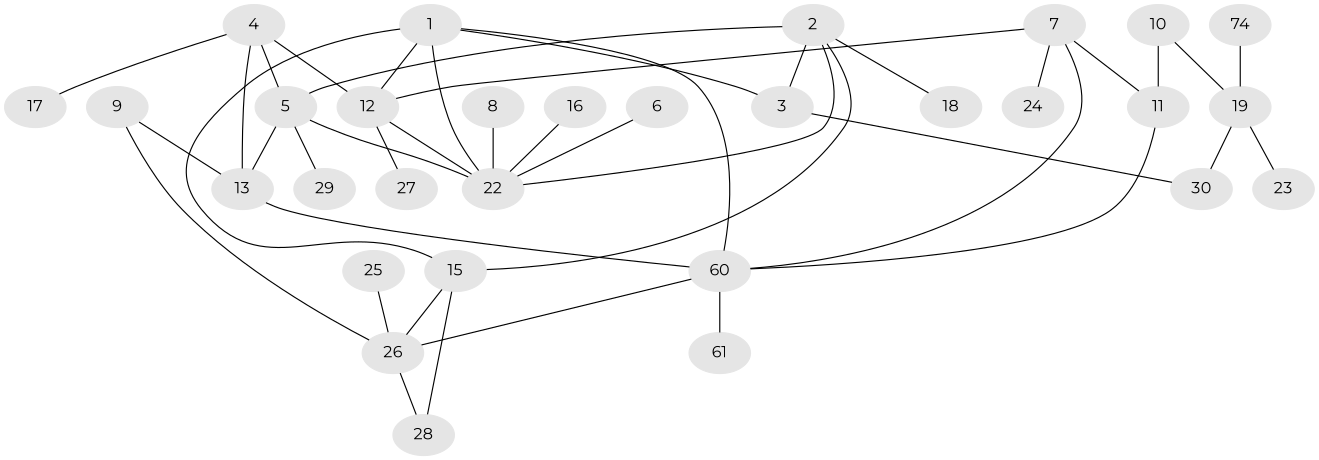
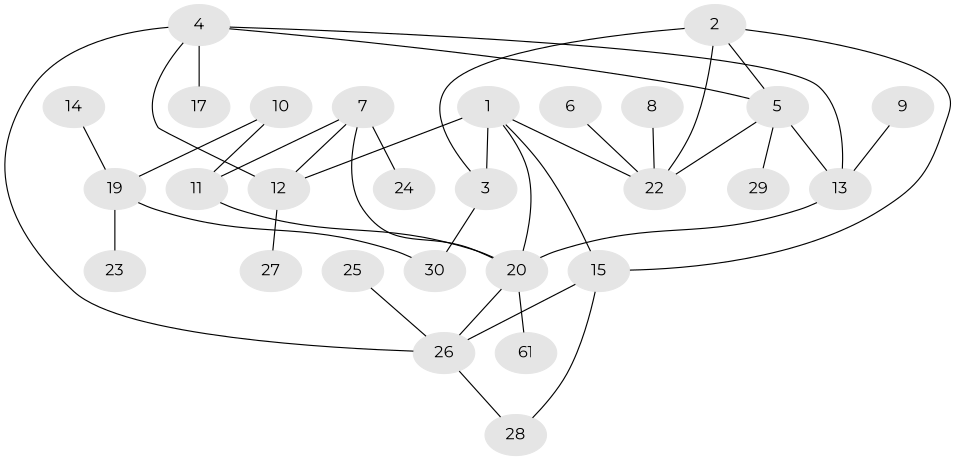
node "74": label "74" -> "14"
node "16": removed
node "18": removed
edge "12" -- "22": removed
edge "9" -- "26": now "4" -- "26"
node "60": label "60" -> "20"
